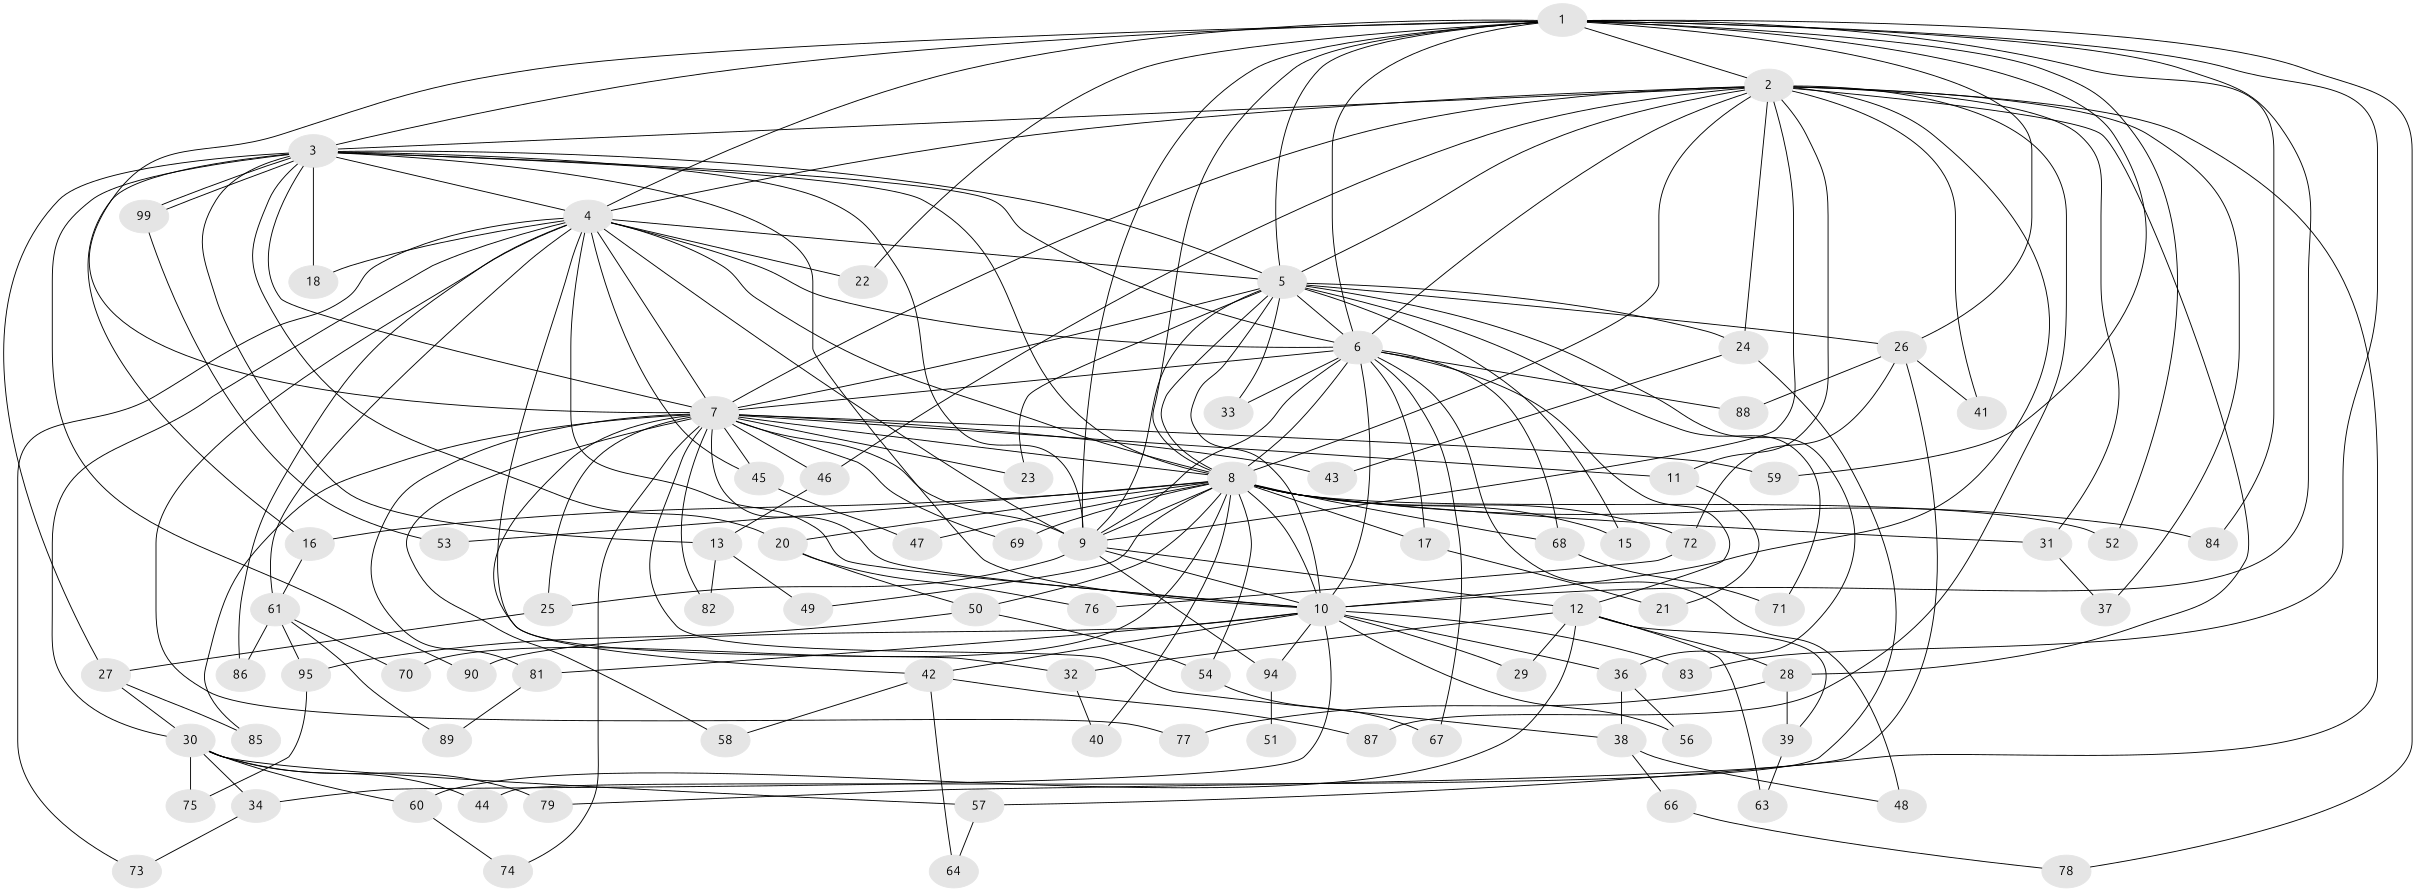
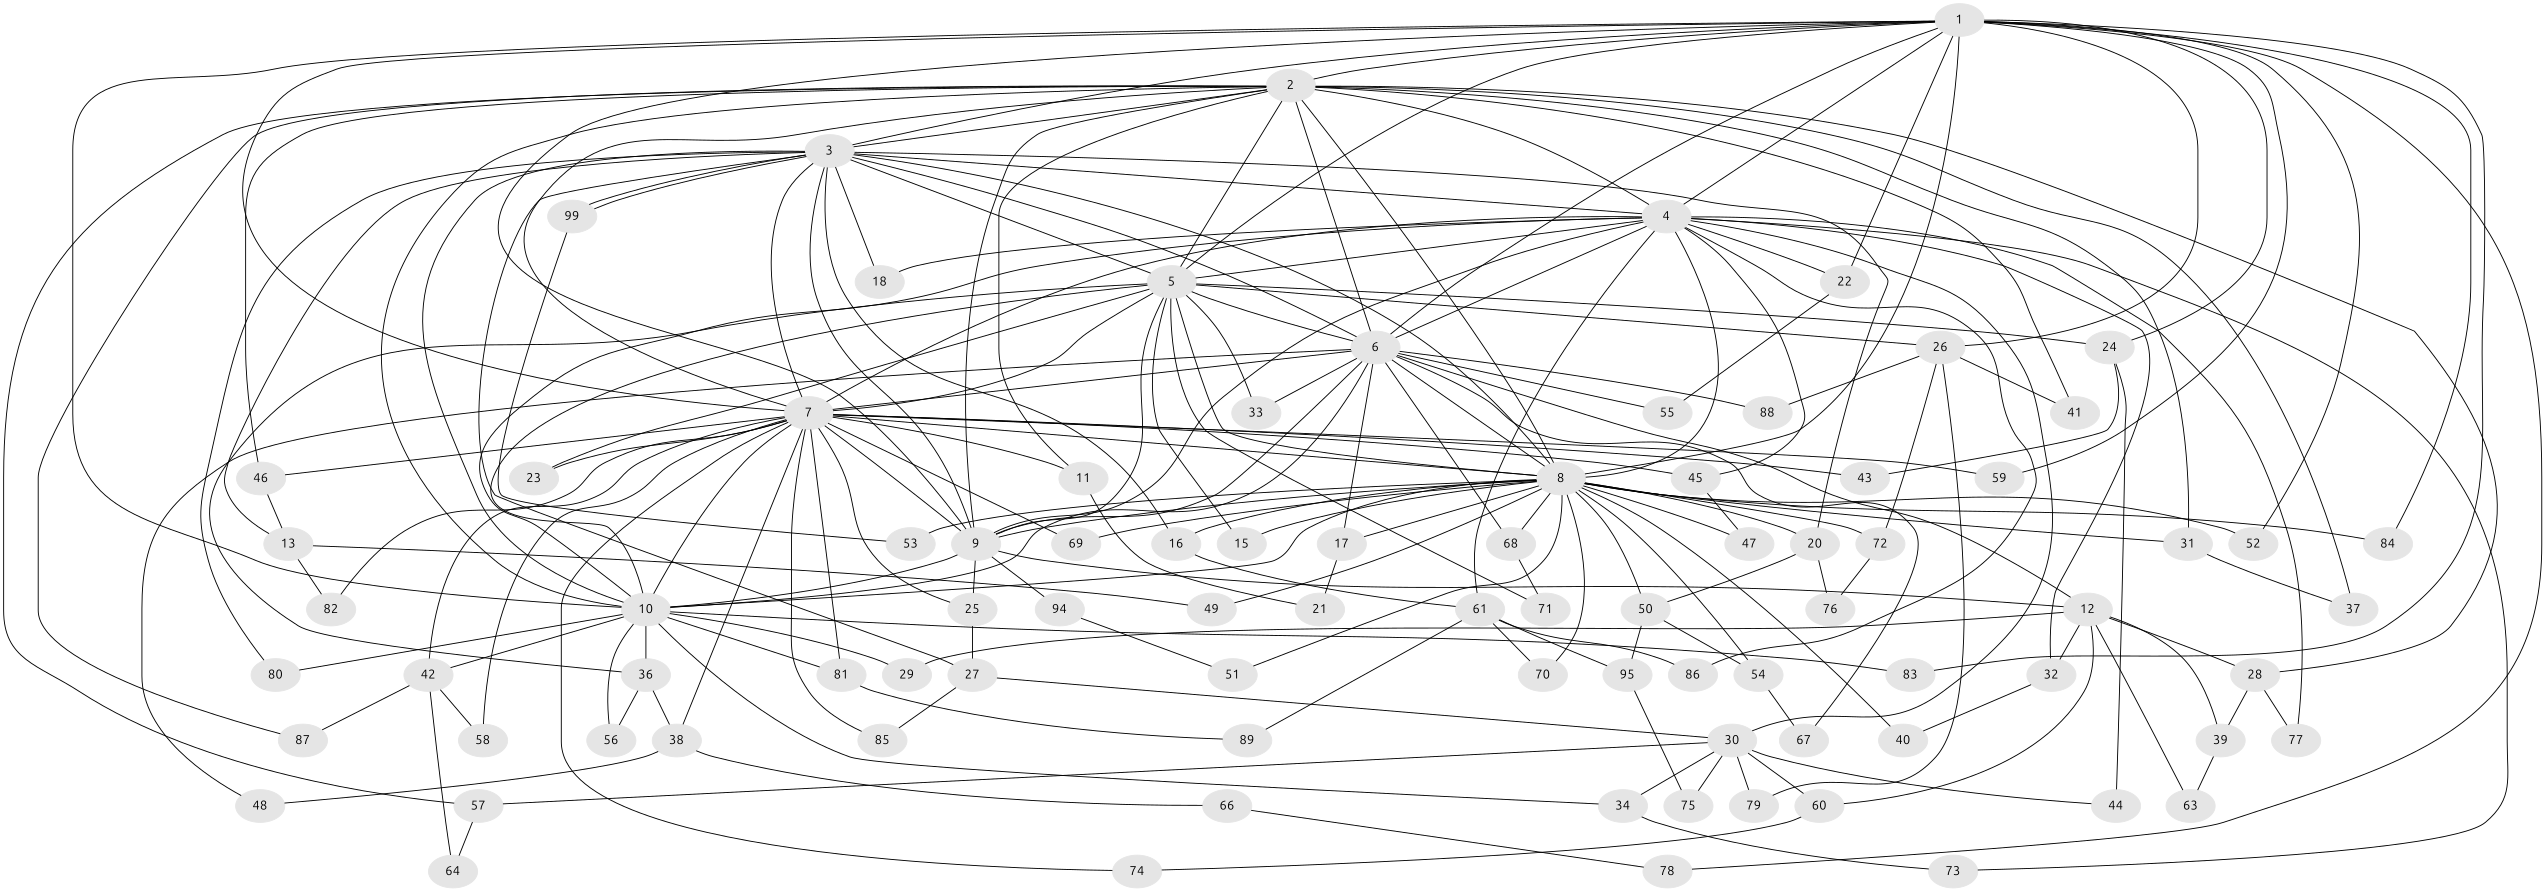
edge "2" -- "24": now "1" -- "24"
node "55": added
edge "8" -- "51": added
edge "10" -- "94": removed
node "90": label "90" -> "80"
